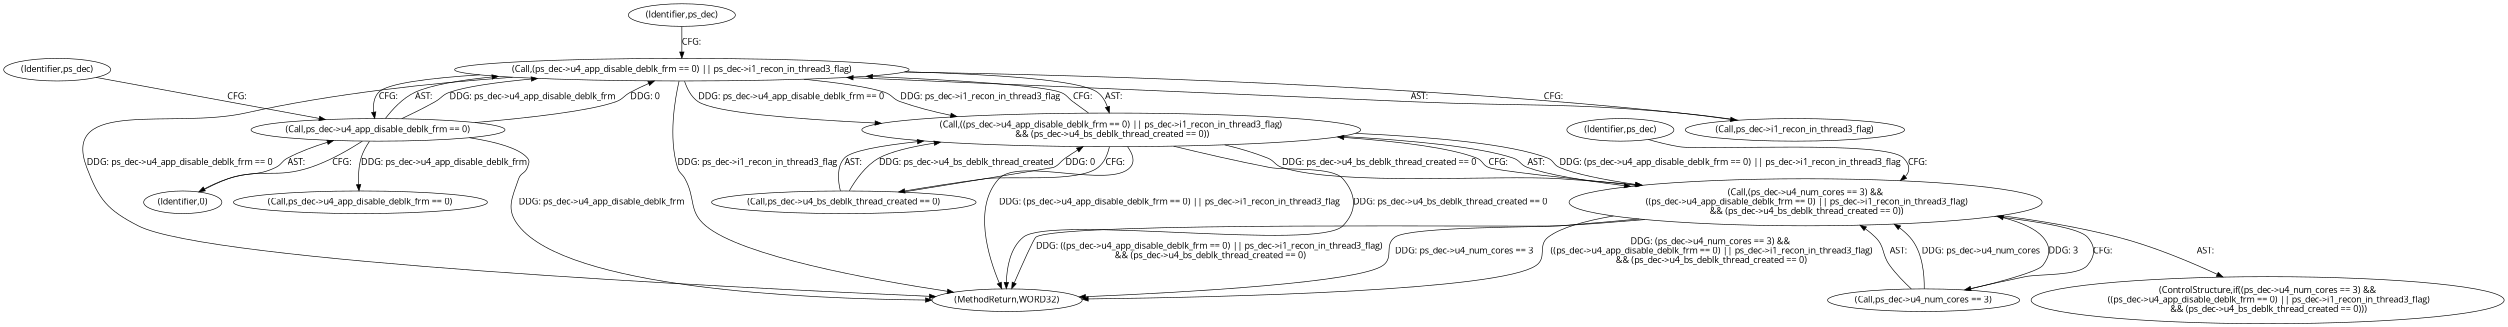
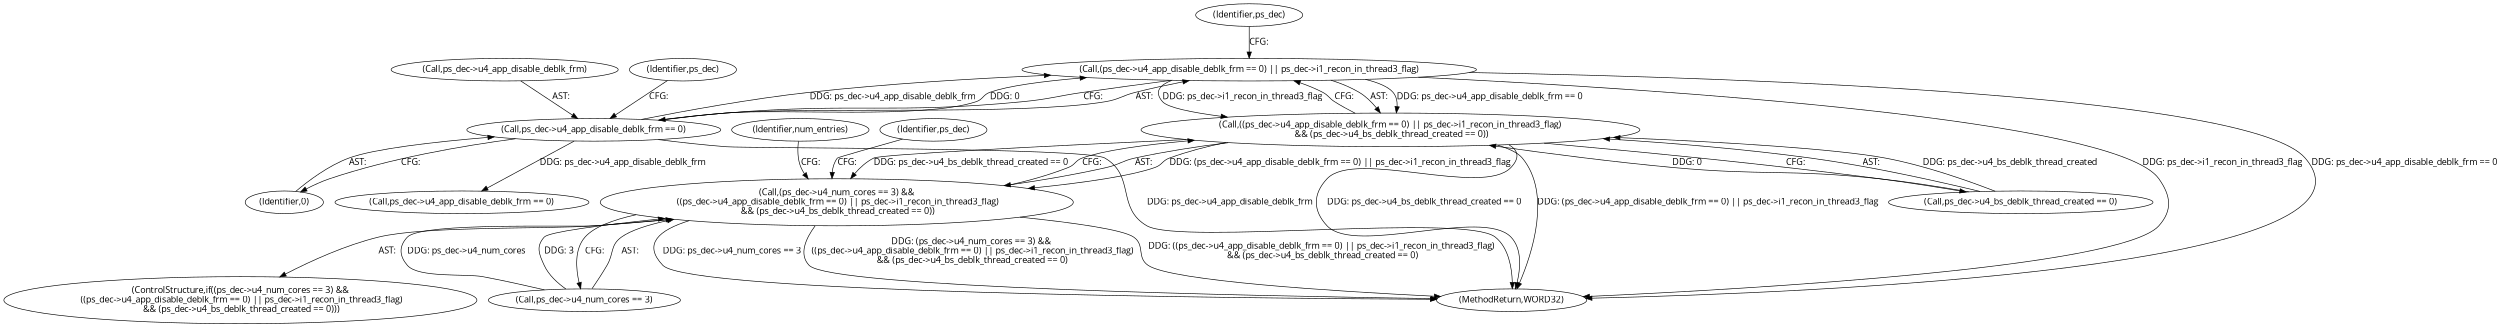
node "(Call,ps_dec->u4_app_disable_deblk_frm)": added
node "(Identifier,num_entries)": added
node "(Call,ps_dec->i1_recon_in_thread3_flag)": removed
